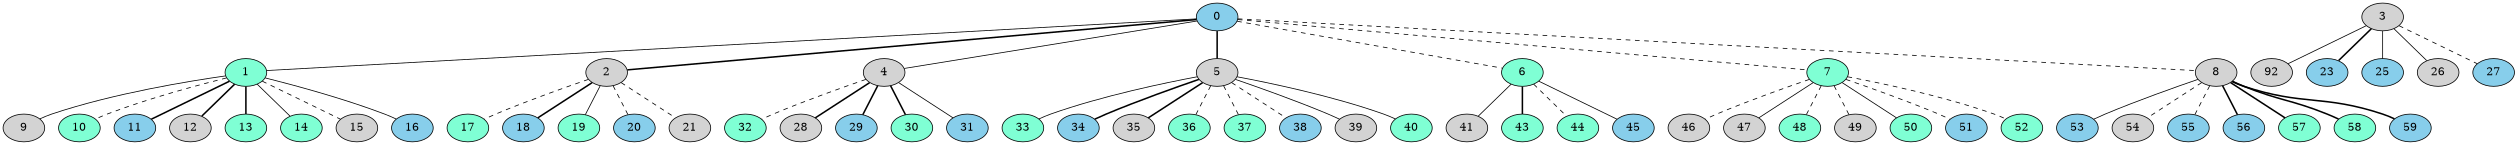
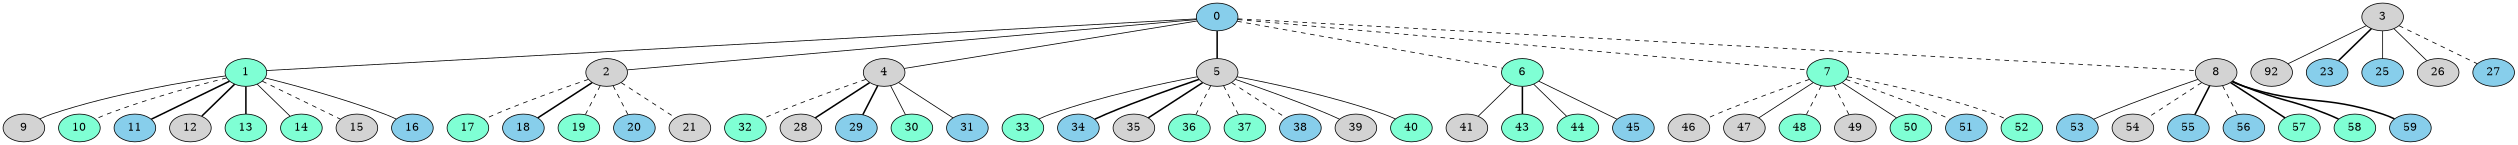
edge "0" -- "2": style bold -> solid
edge "2" -- "19": style solid -> dashed
edge "4" -- "30": style bold -> solid
edge "6" -- "44": style dashed -> solid
edge "8" -- "55": style dashed -> bold
edge "8" -- "56": style bold -> dashed
